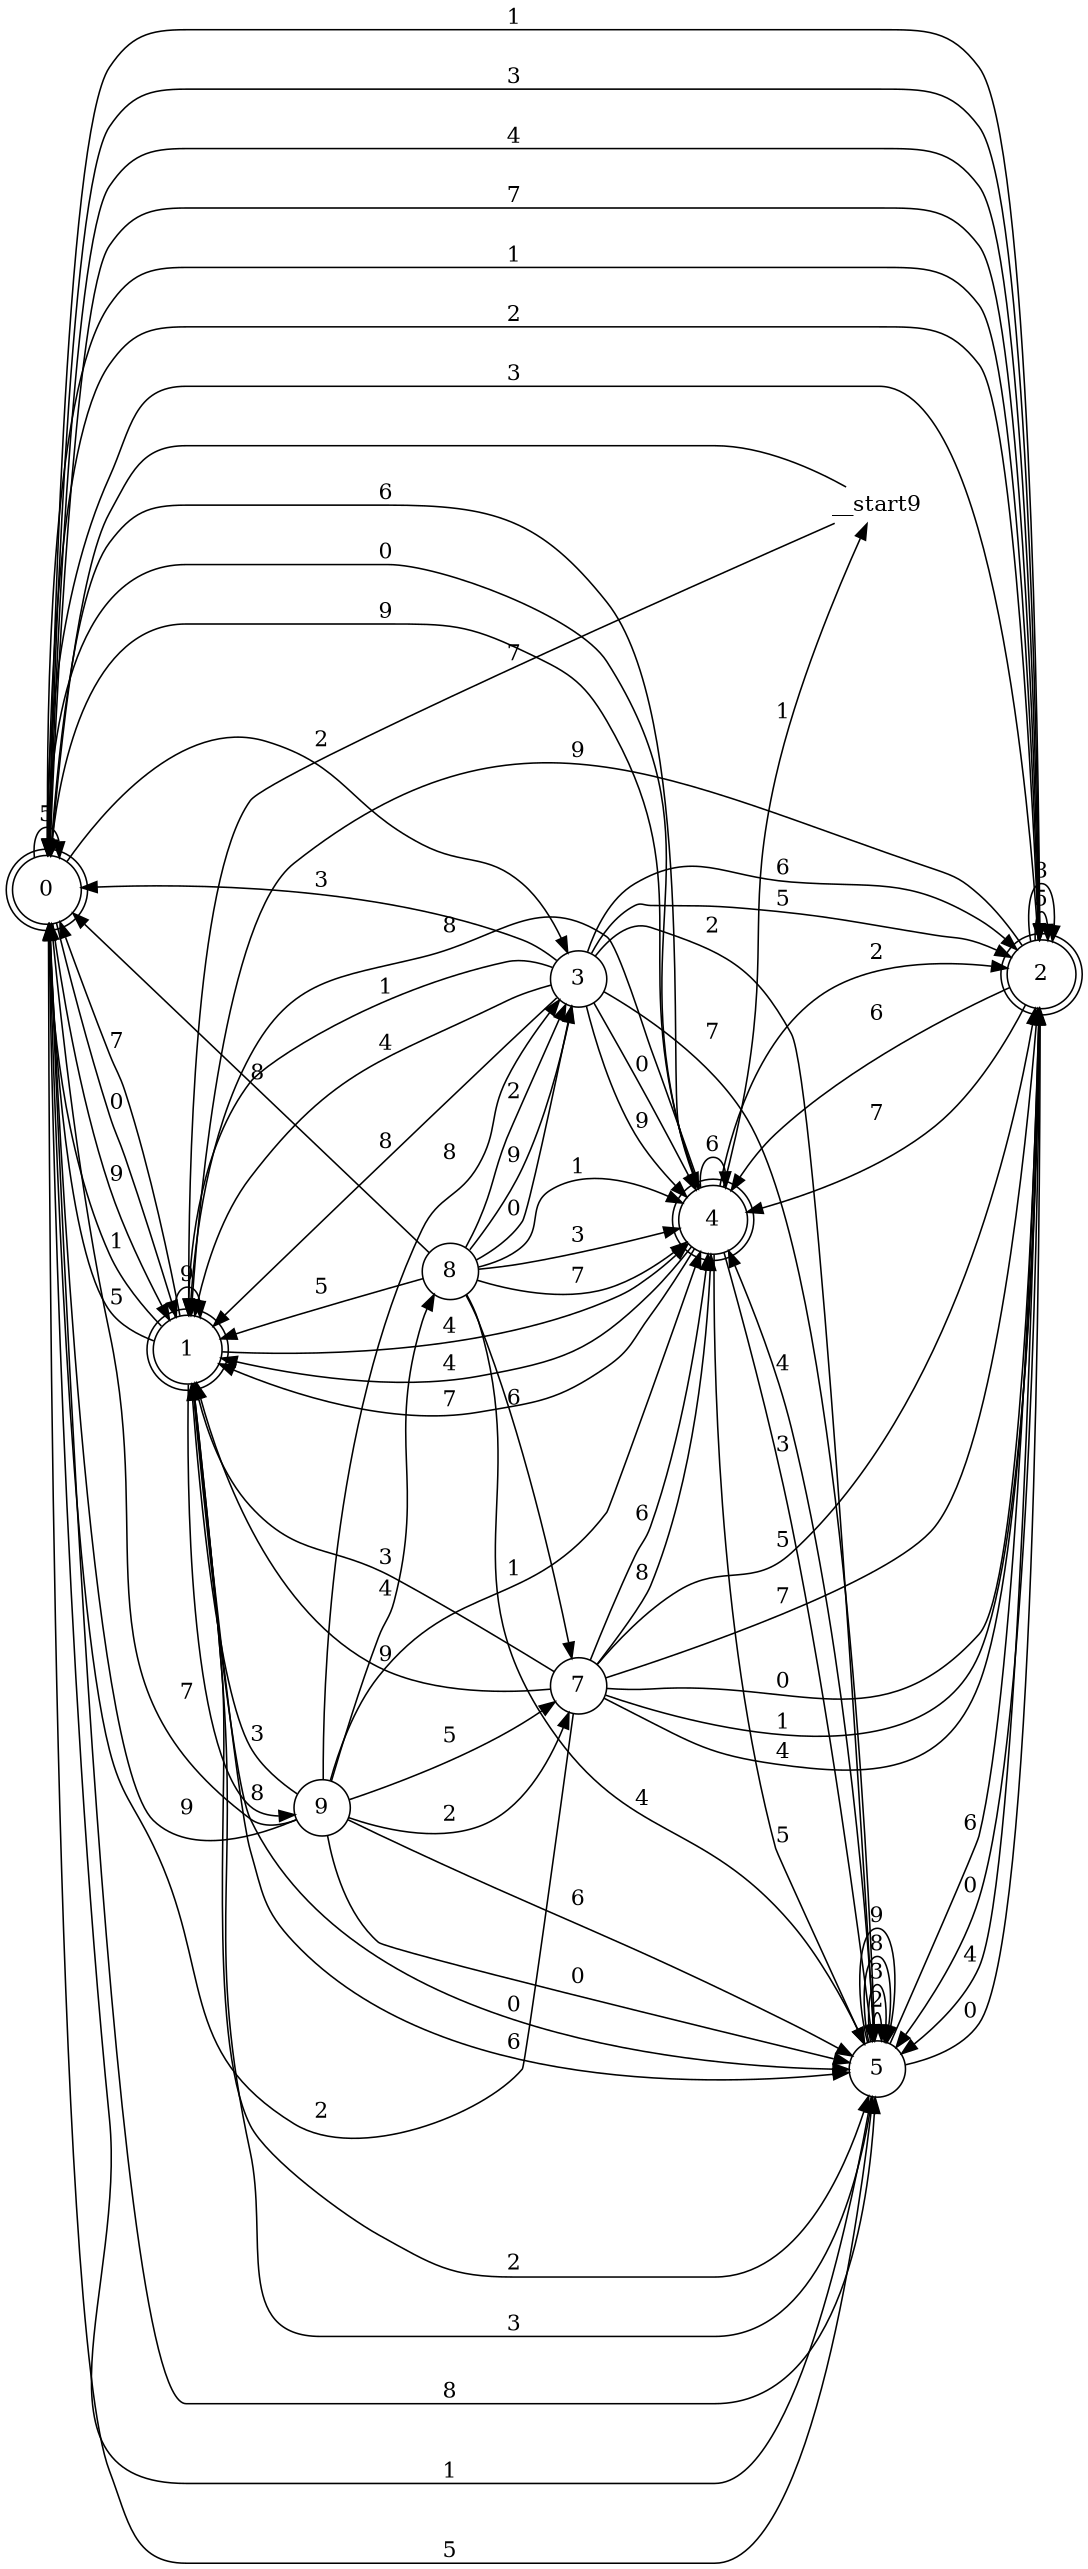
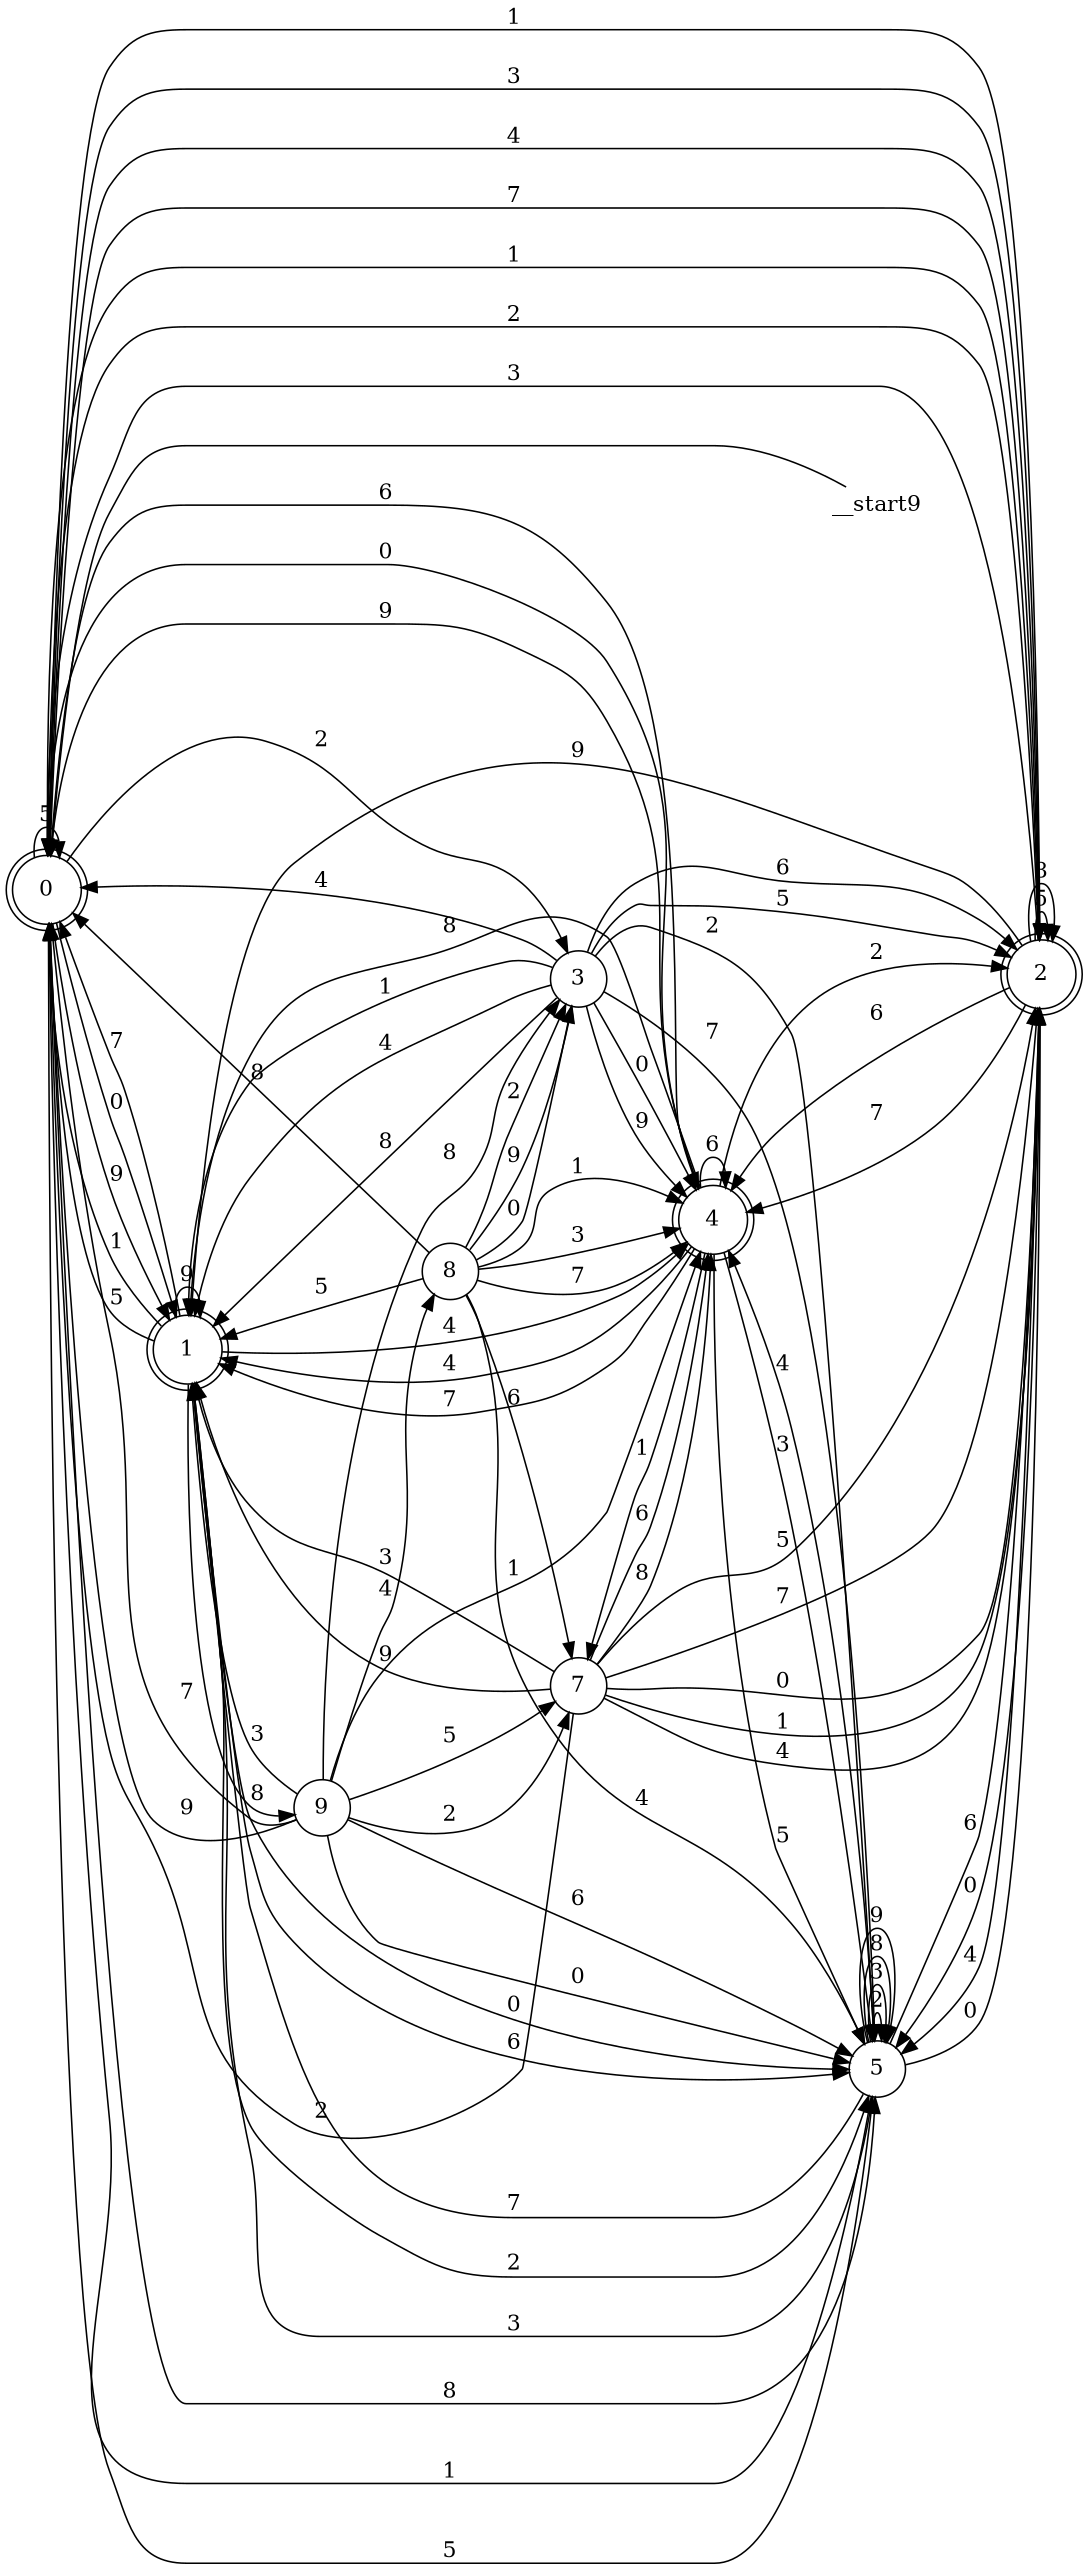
edge "__start9" -> "1": now "5" -> "1"
edge "4" -> "__start9": now "4" -> "7"
edge "3" -> "0": label "3" -> "4"
